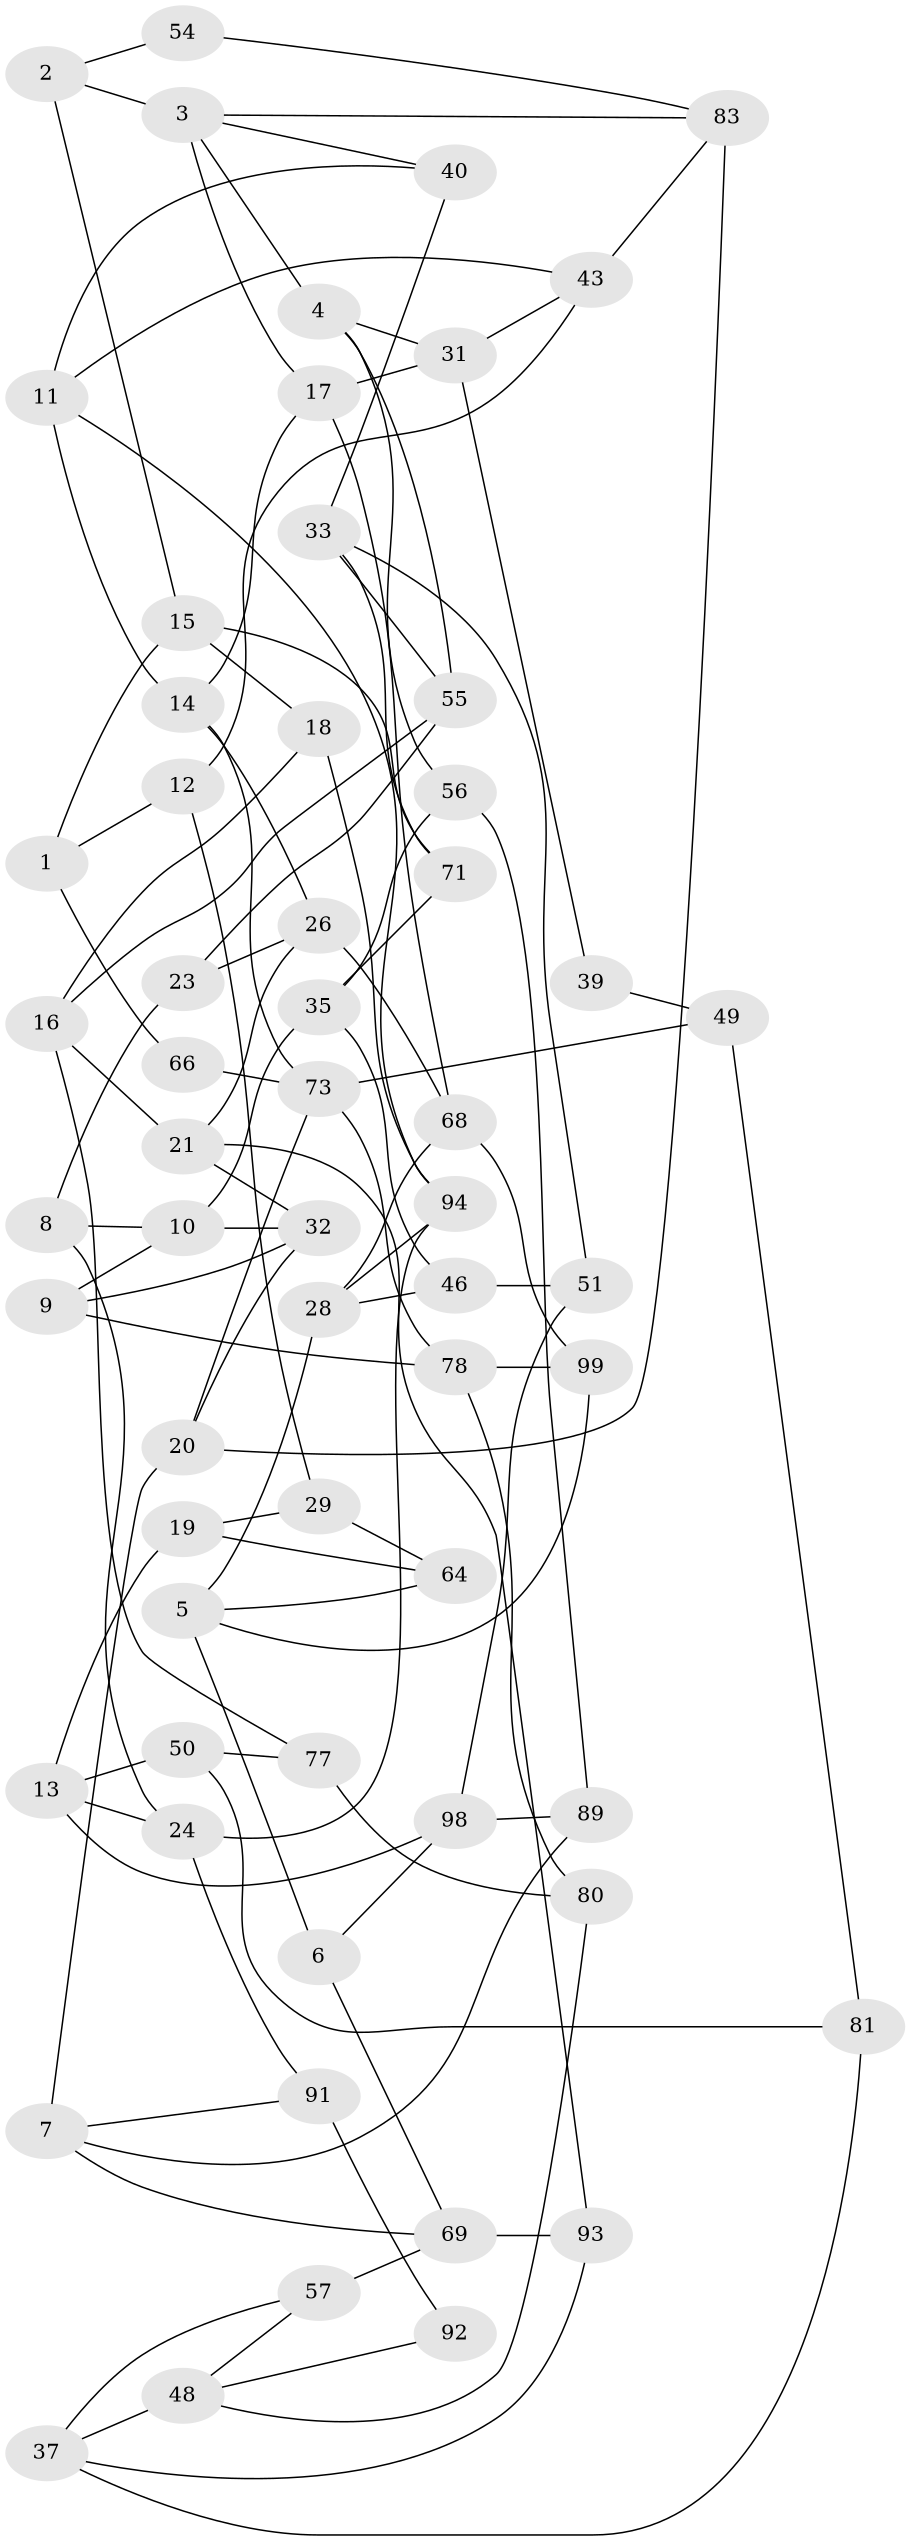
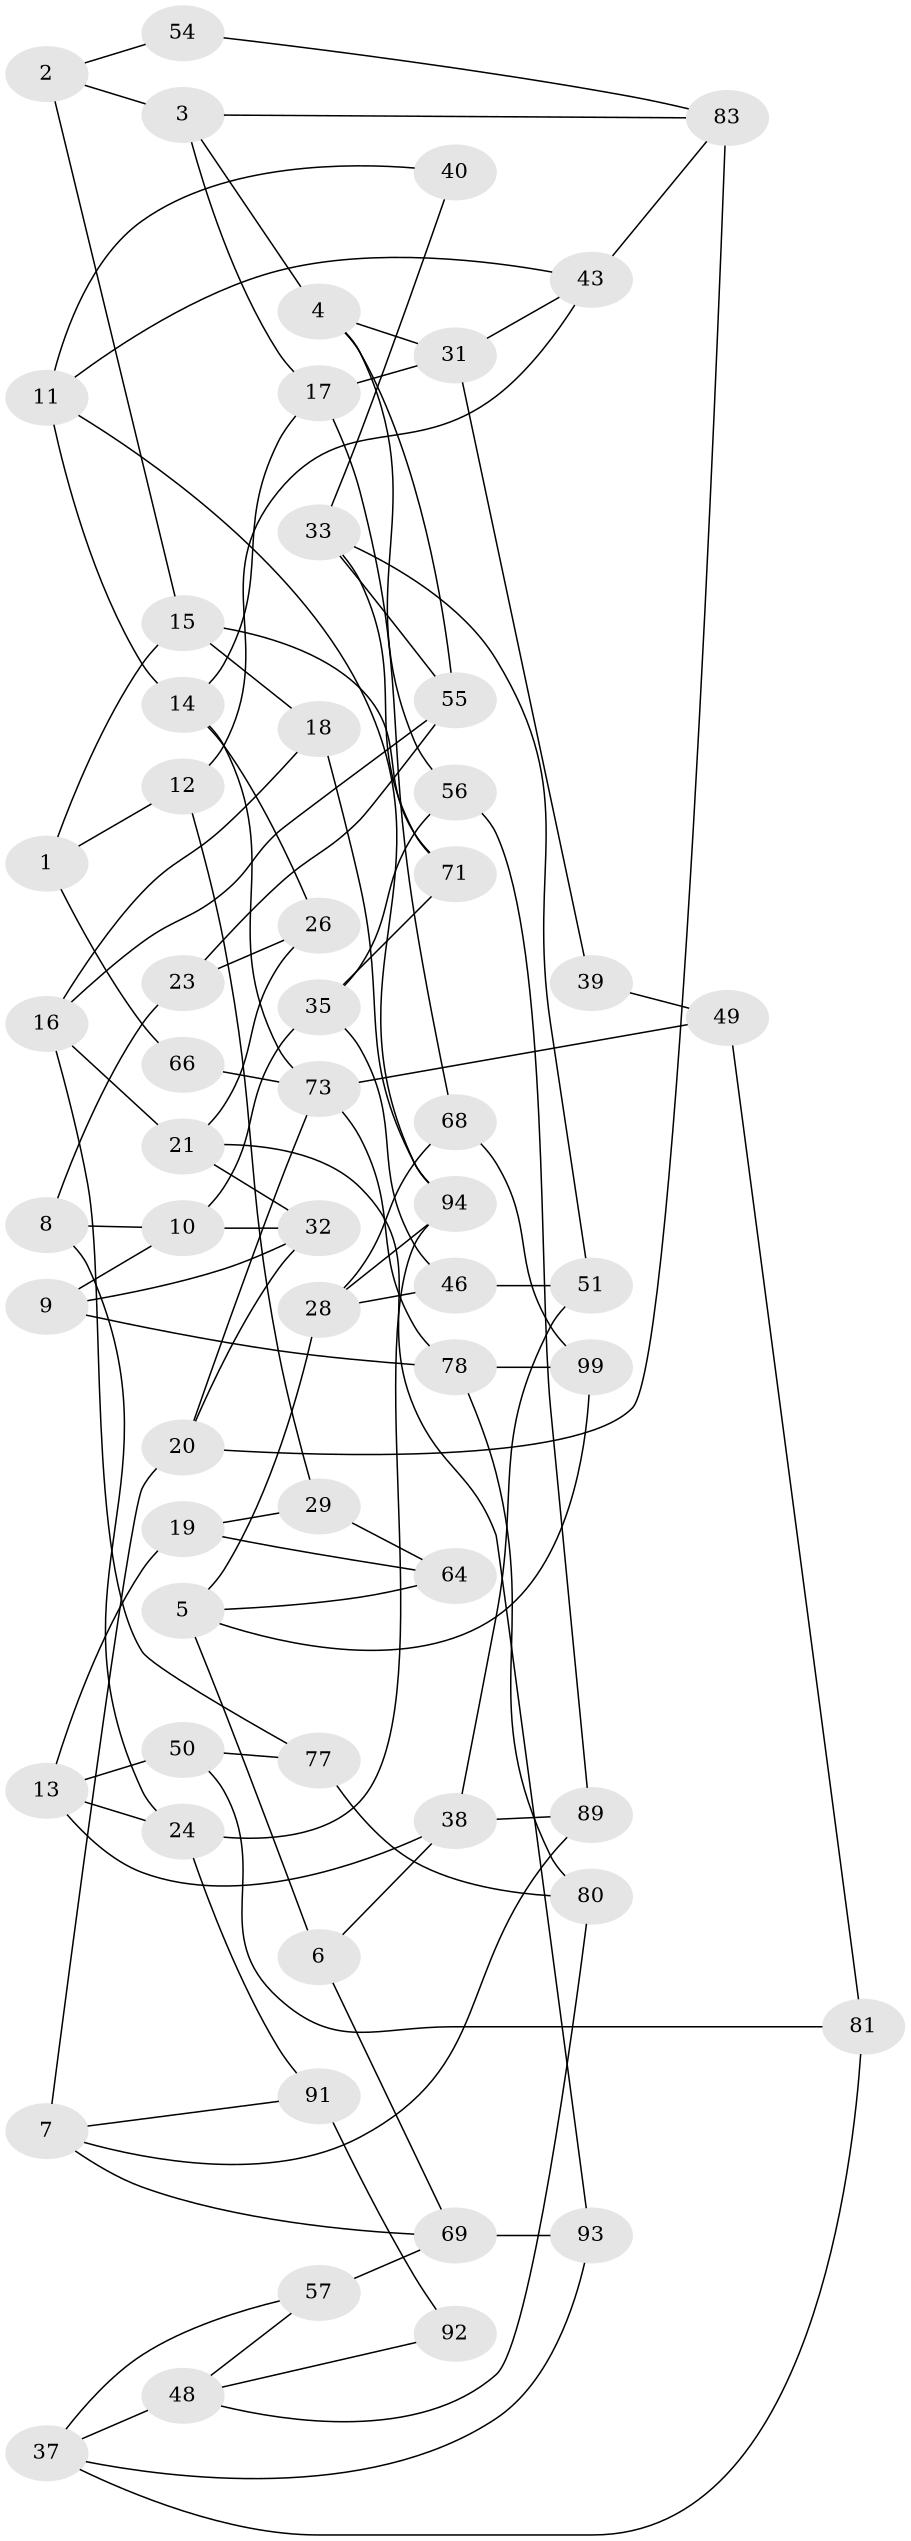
edge "3" -- "40": removed
edge "26" -- "68": removed
node "98": label "98" -> "38"
